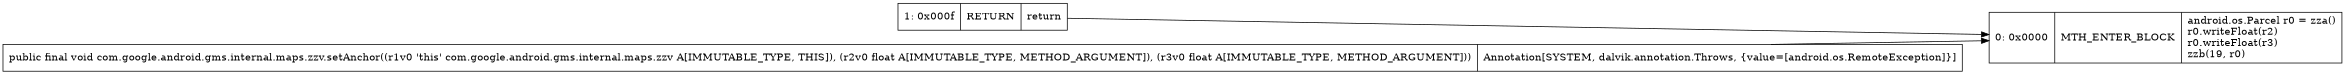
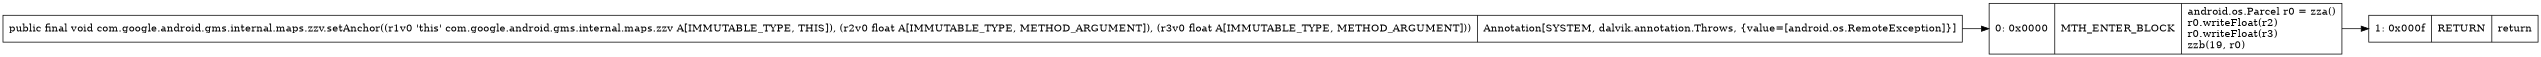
edge "1: 0x000f" -> "0: 0x0000": reversed
